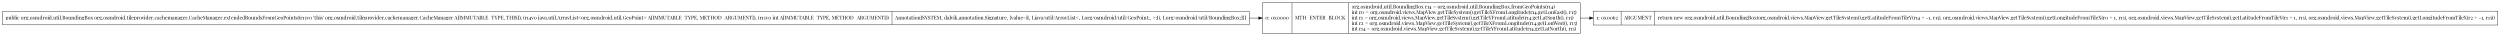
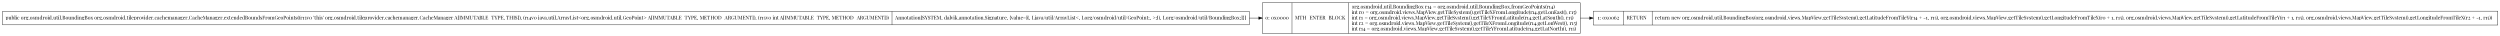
node "1: 0x0062": text "ARGUMENT" -> "RETURN"
